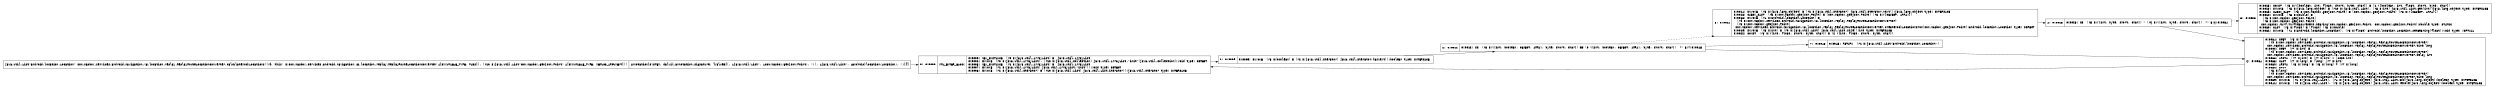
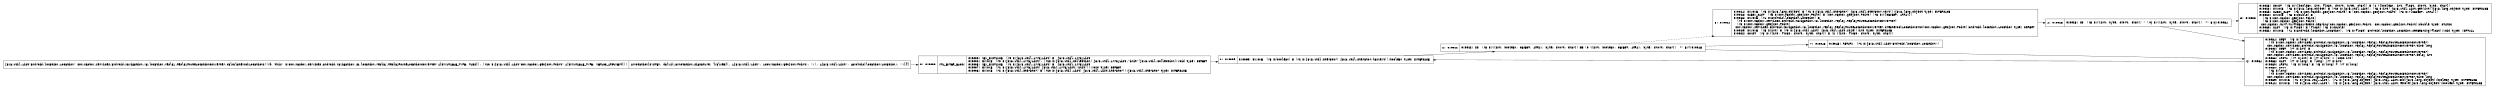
edge "6: 0x0034" -> "0: 0x0000": now "6: 0x0034" -> "1: 0x000e"
